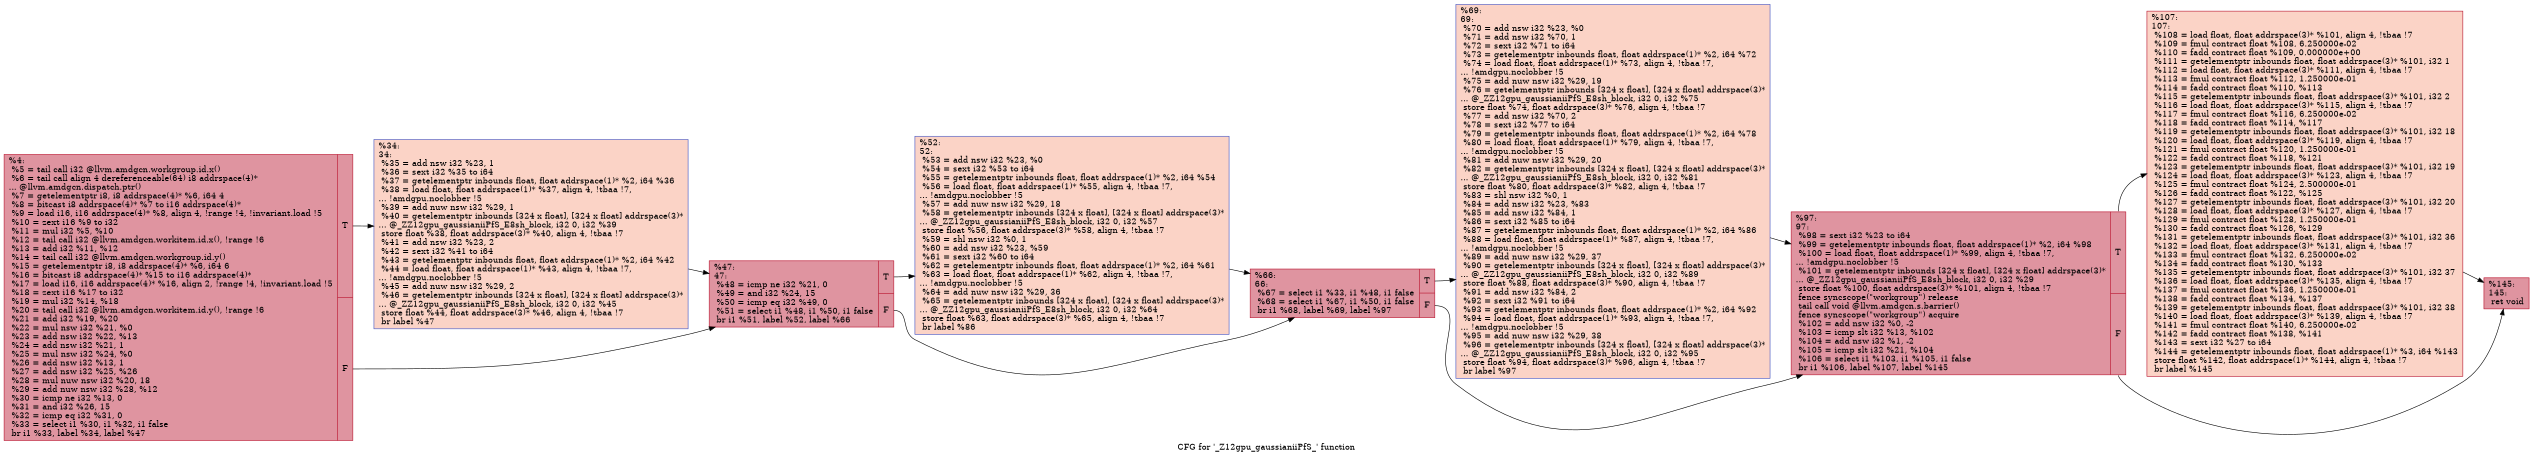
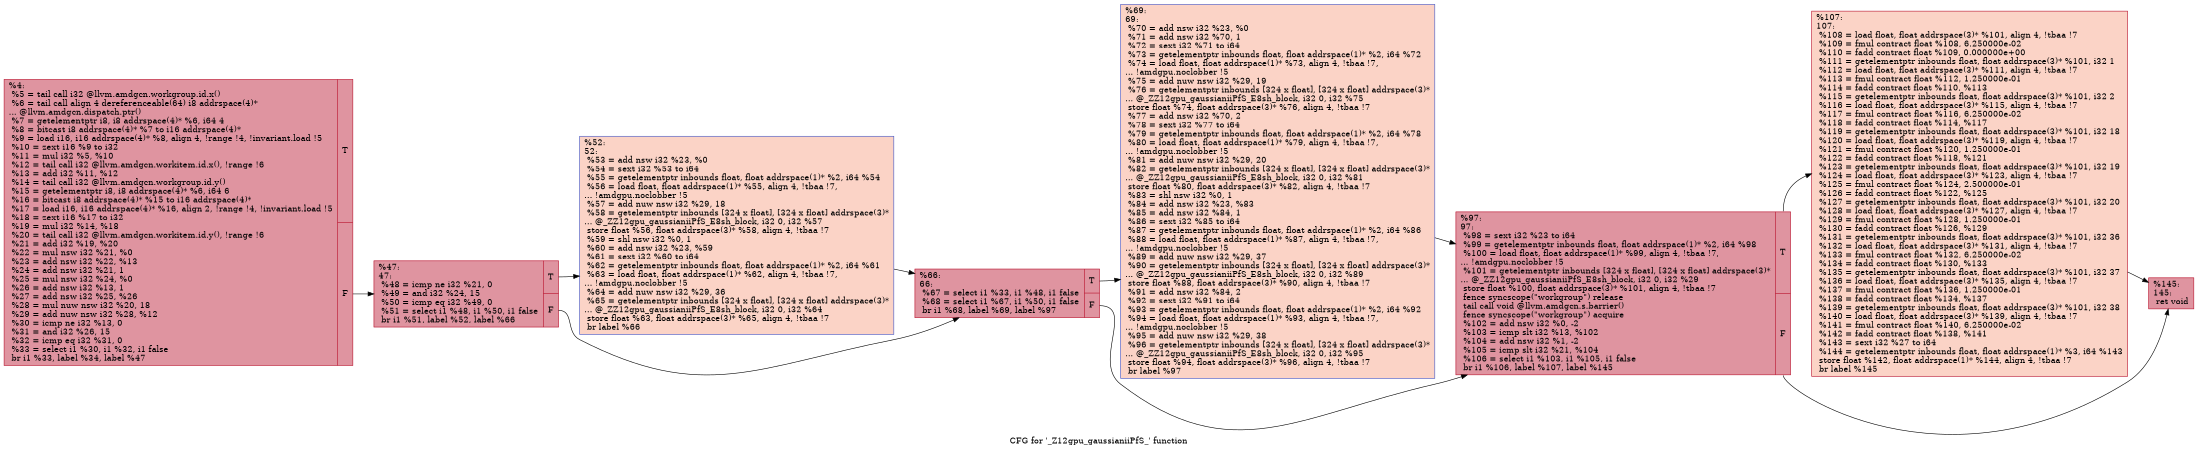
node "%34:": removed
node "%52:": text "br label %86" -> "br label %66"
